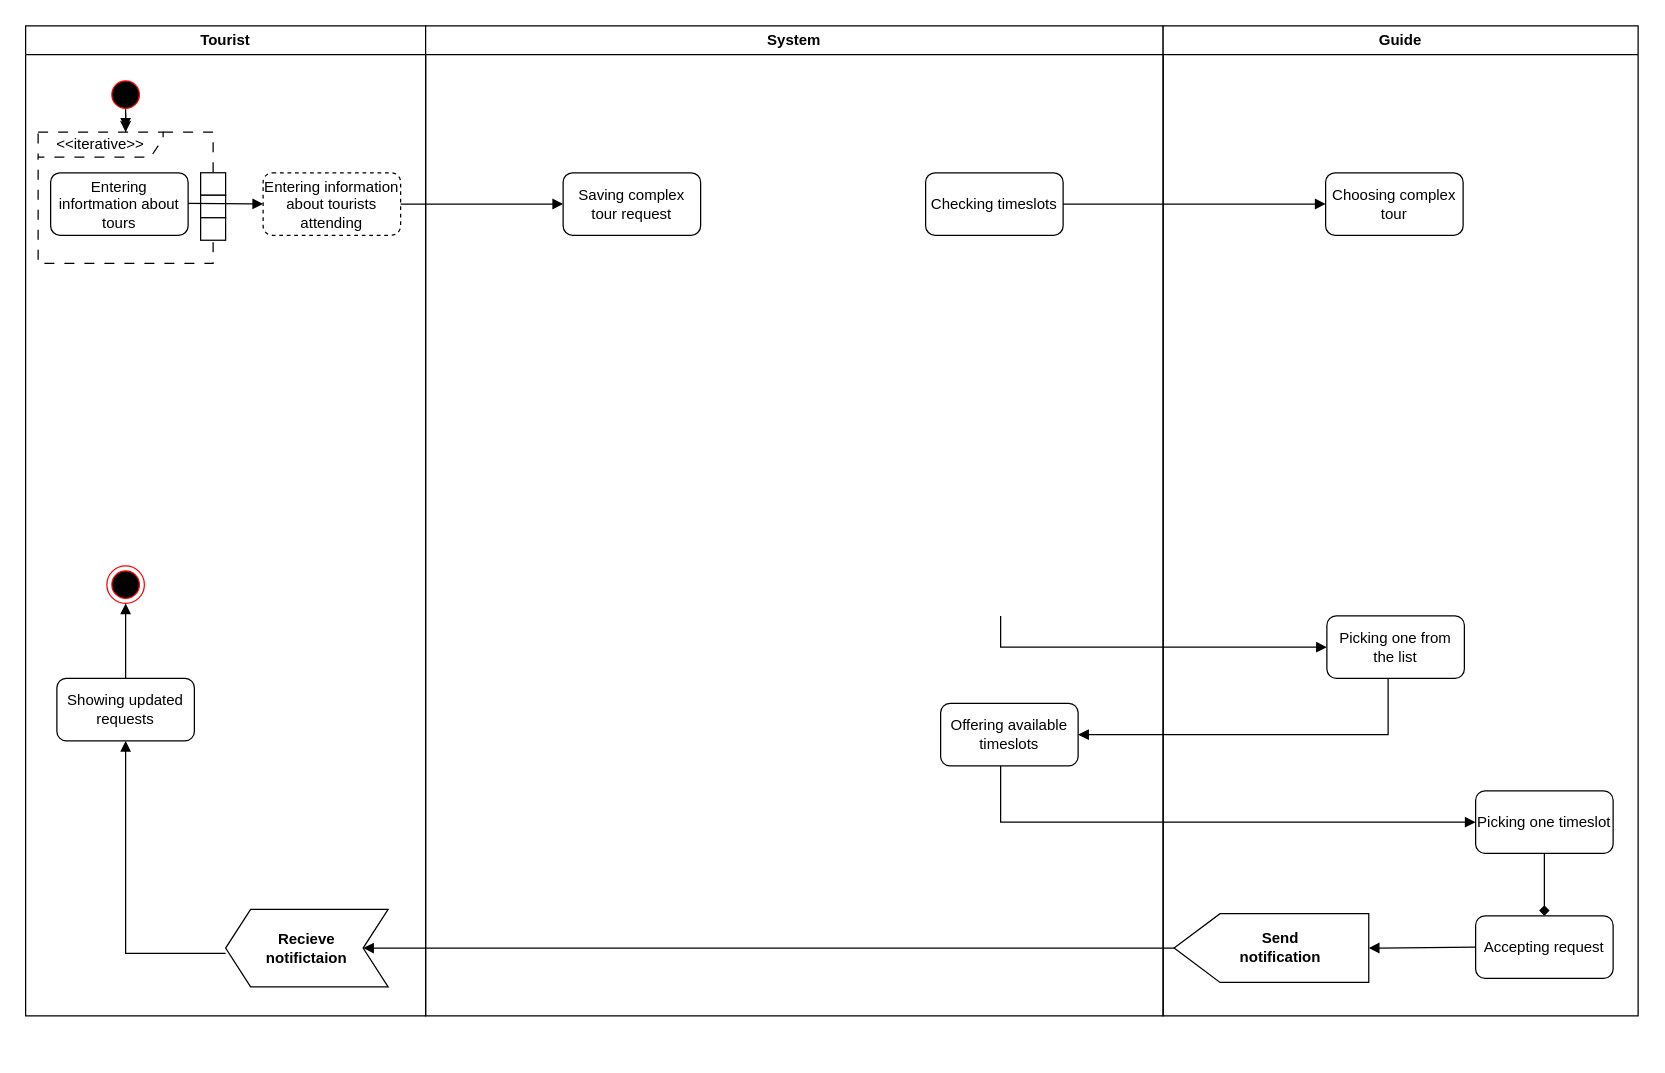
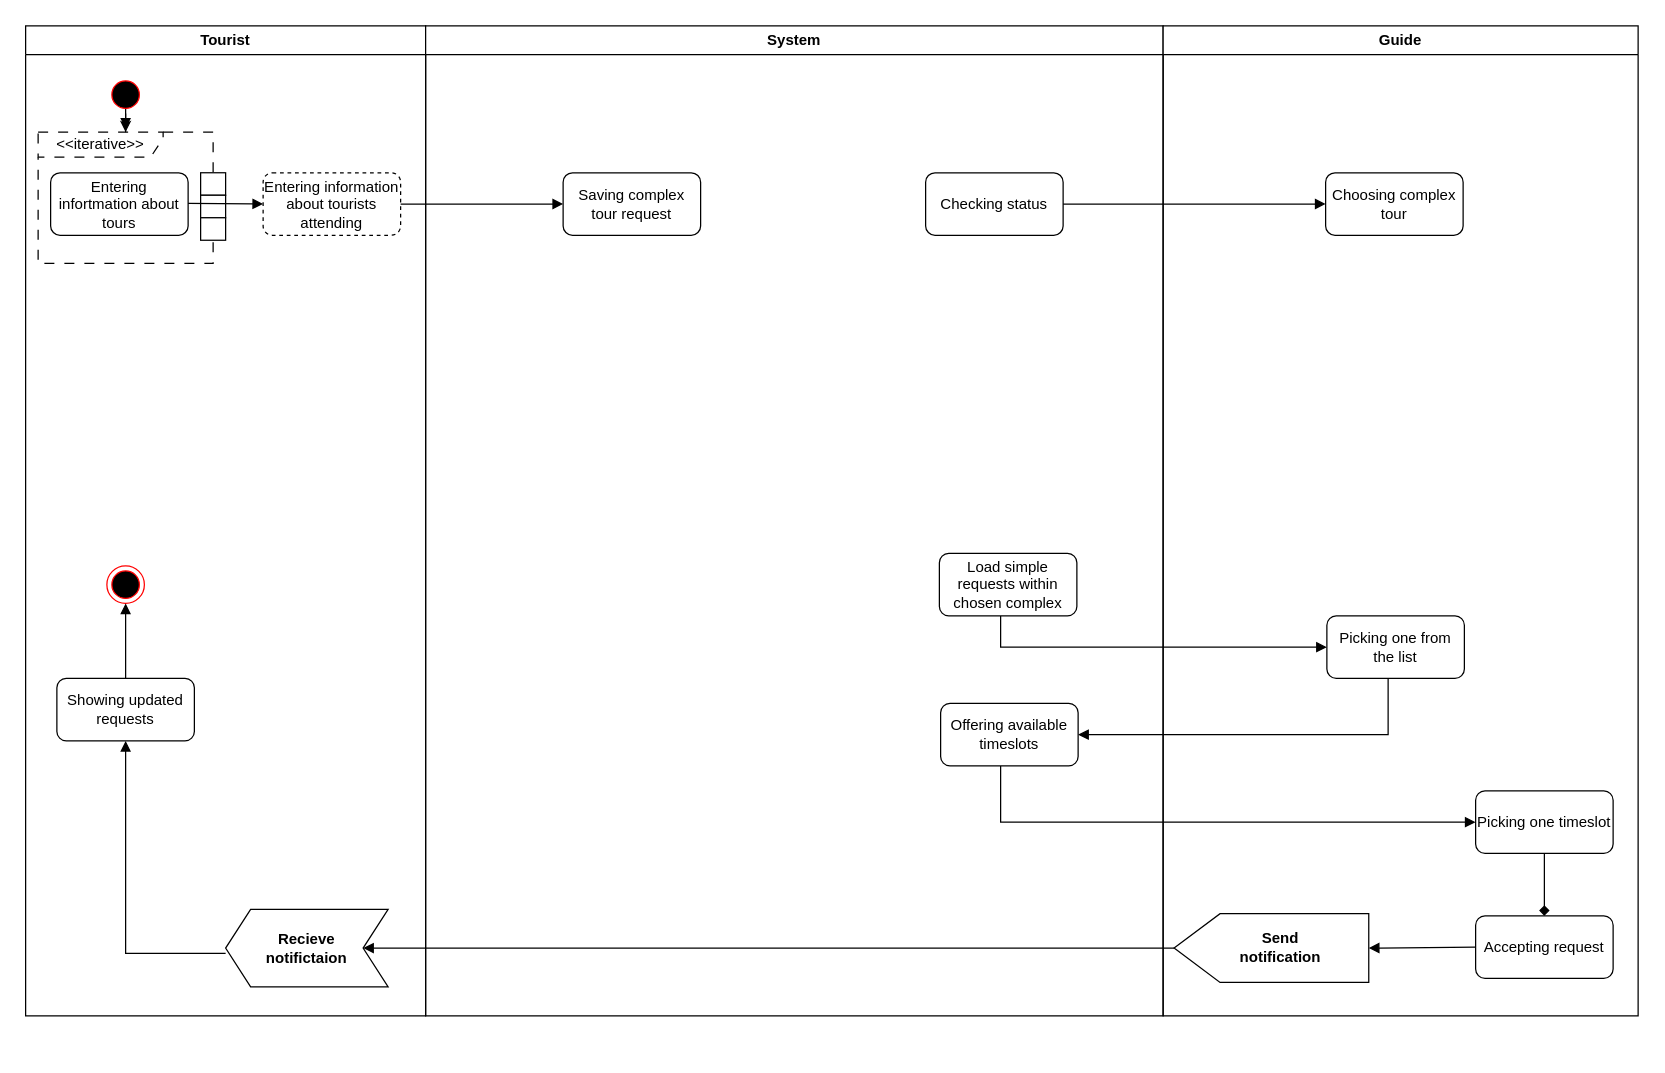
node "Checking timeslots": label "Checking timeslots" -> "Checking status"
node "Load simple requests within chosen complex": added
